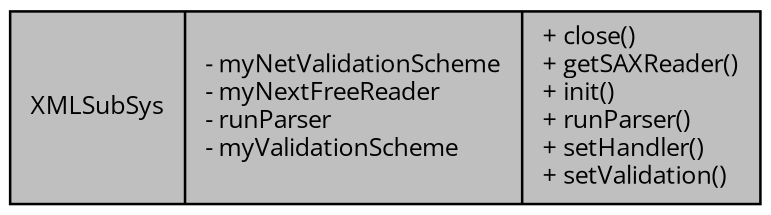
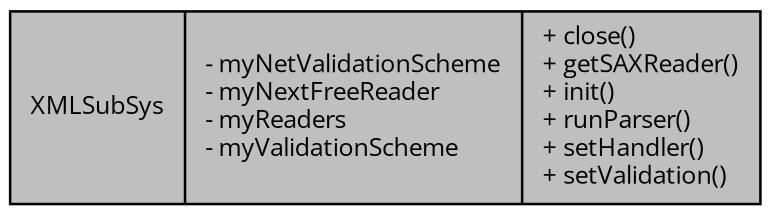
node "XMLSubSys": text "- runParser" -> "- myReaders"
